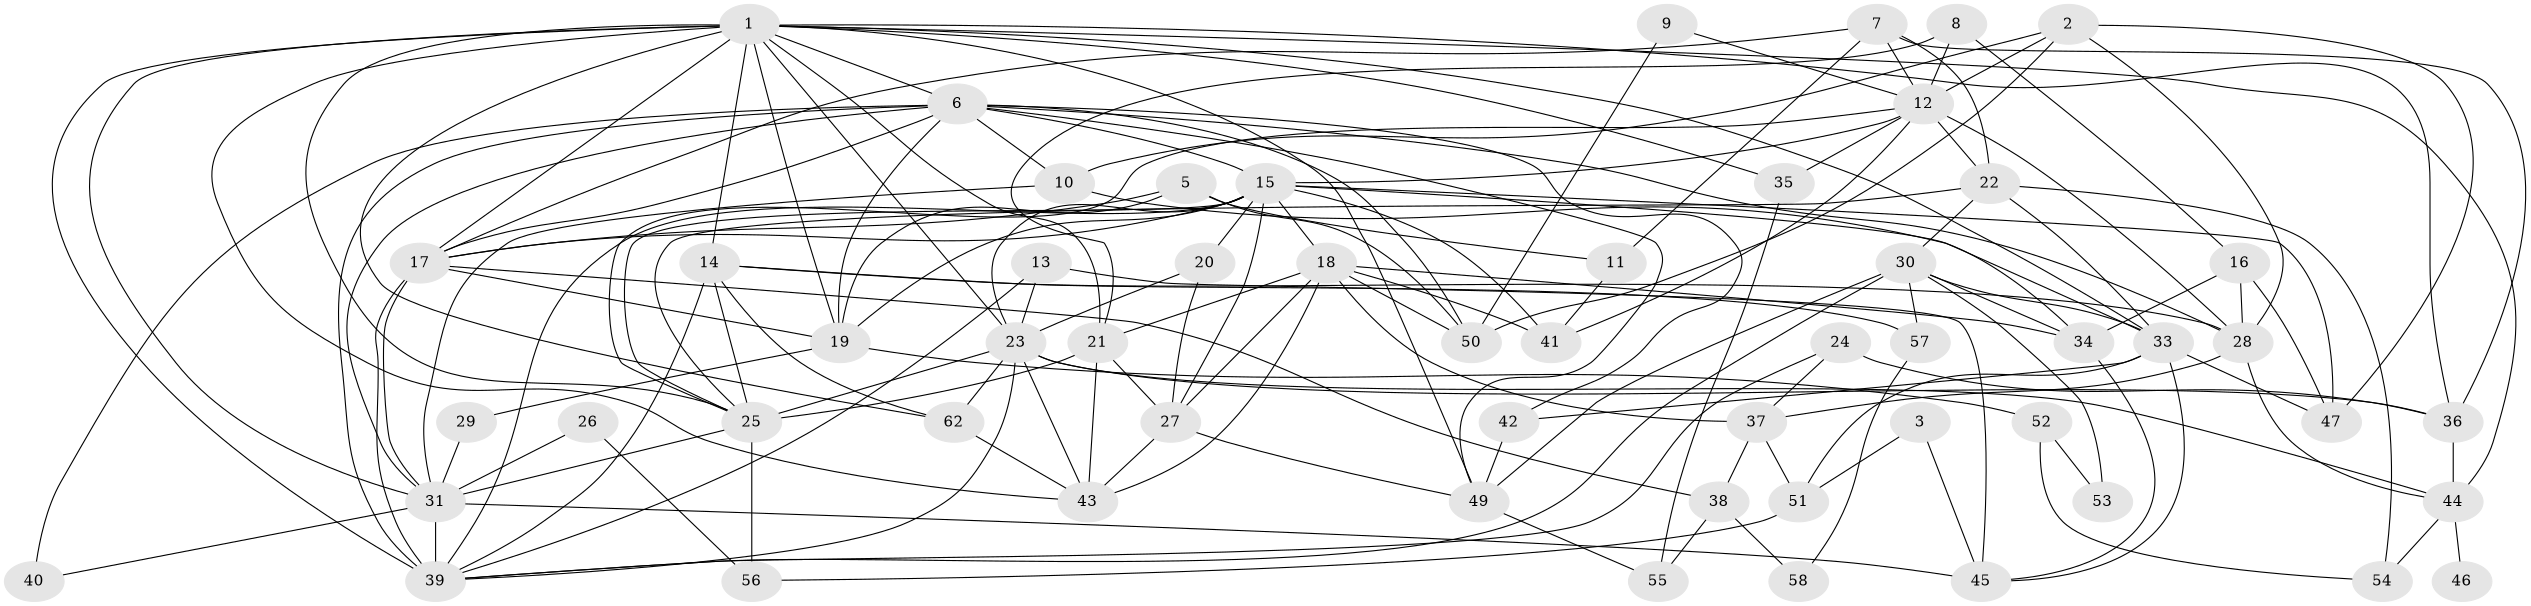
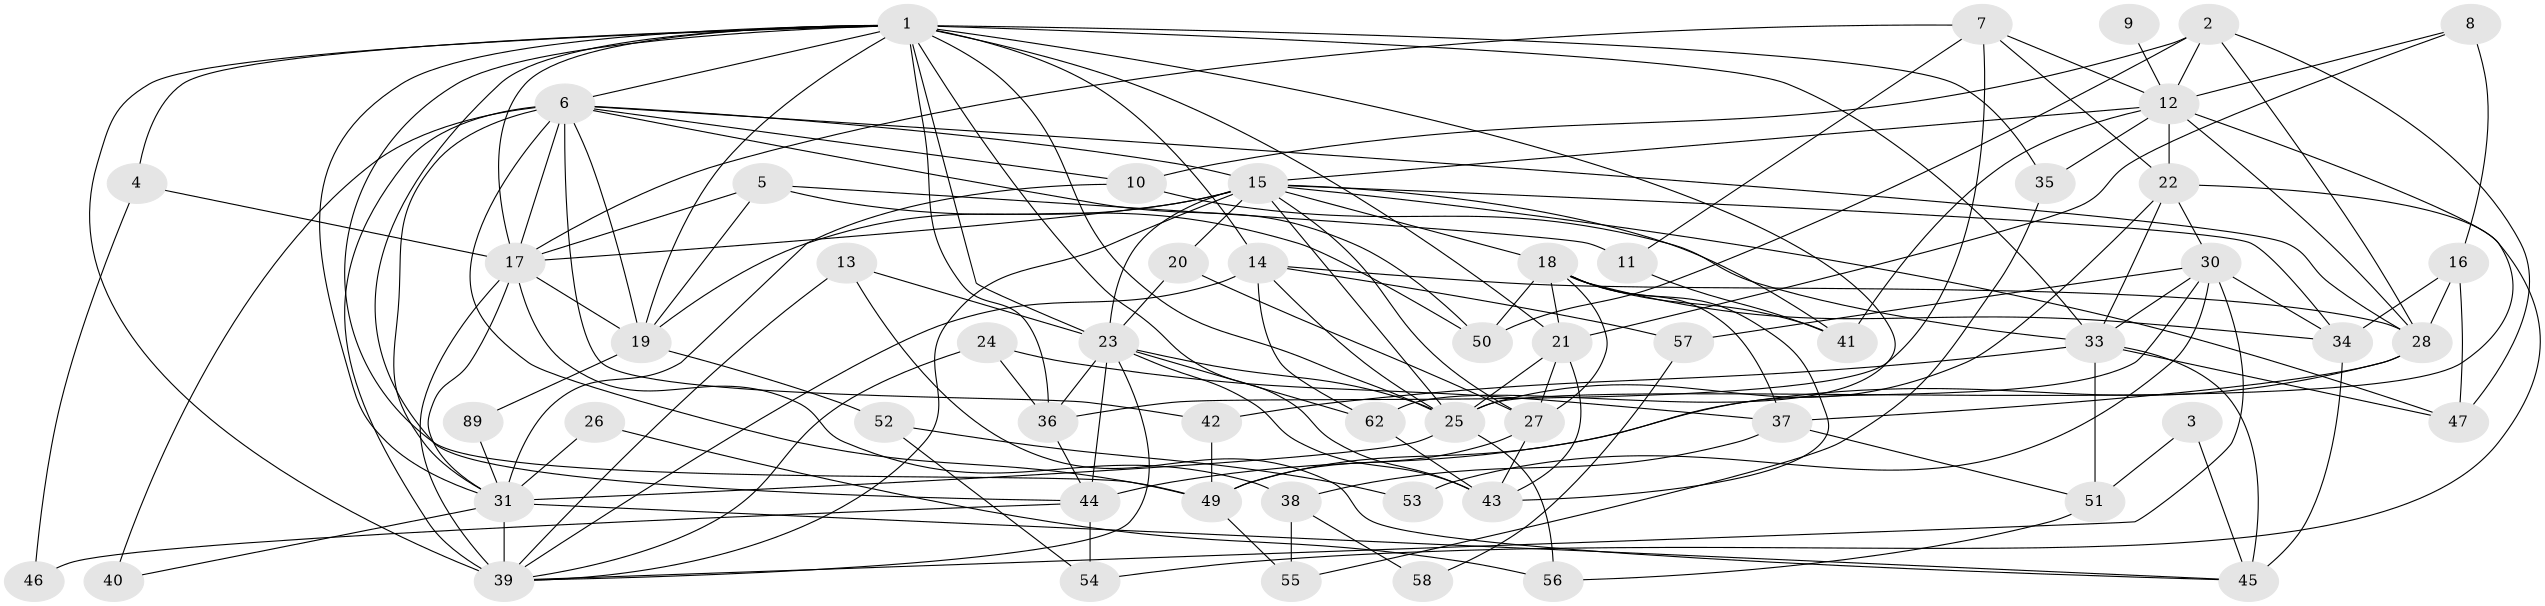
edge "9" -- "50": removed
node "4": added
node "29": label "29" -> "89"
